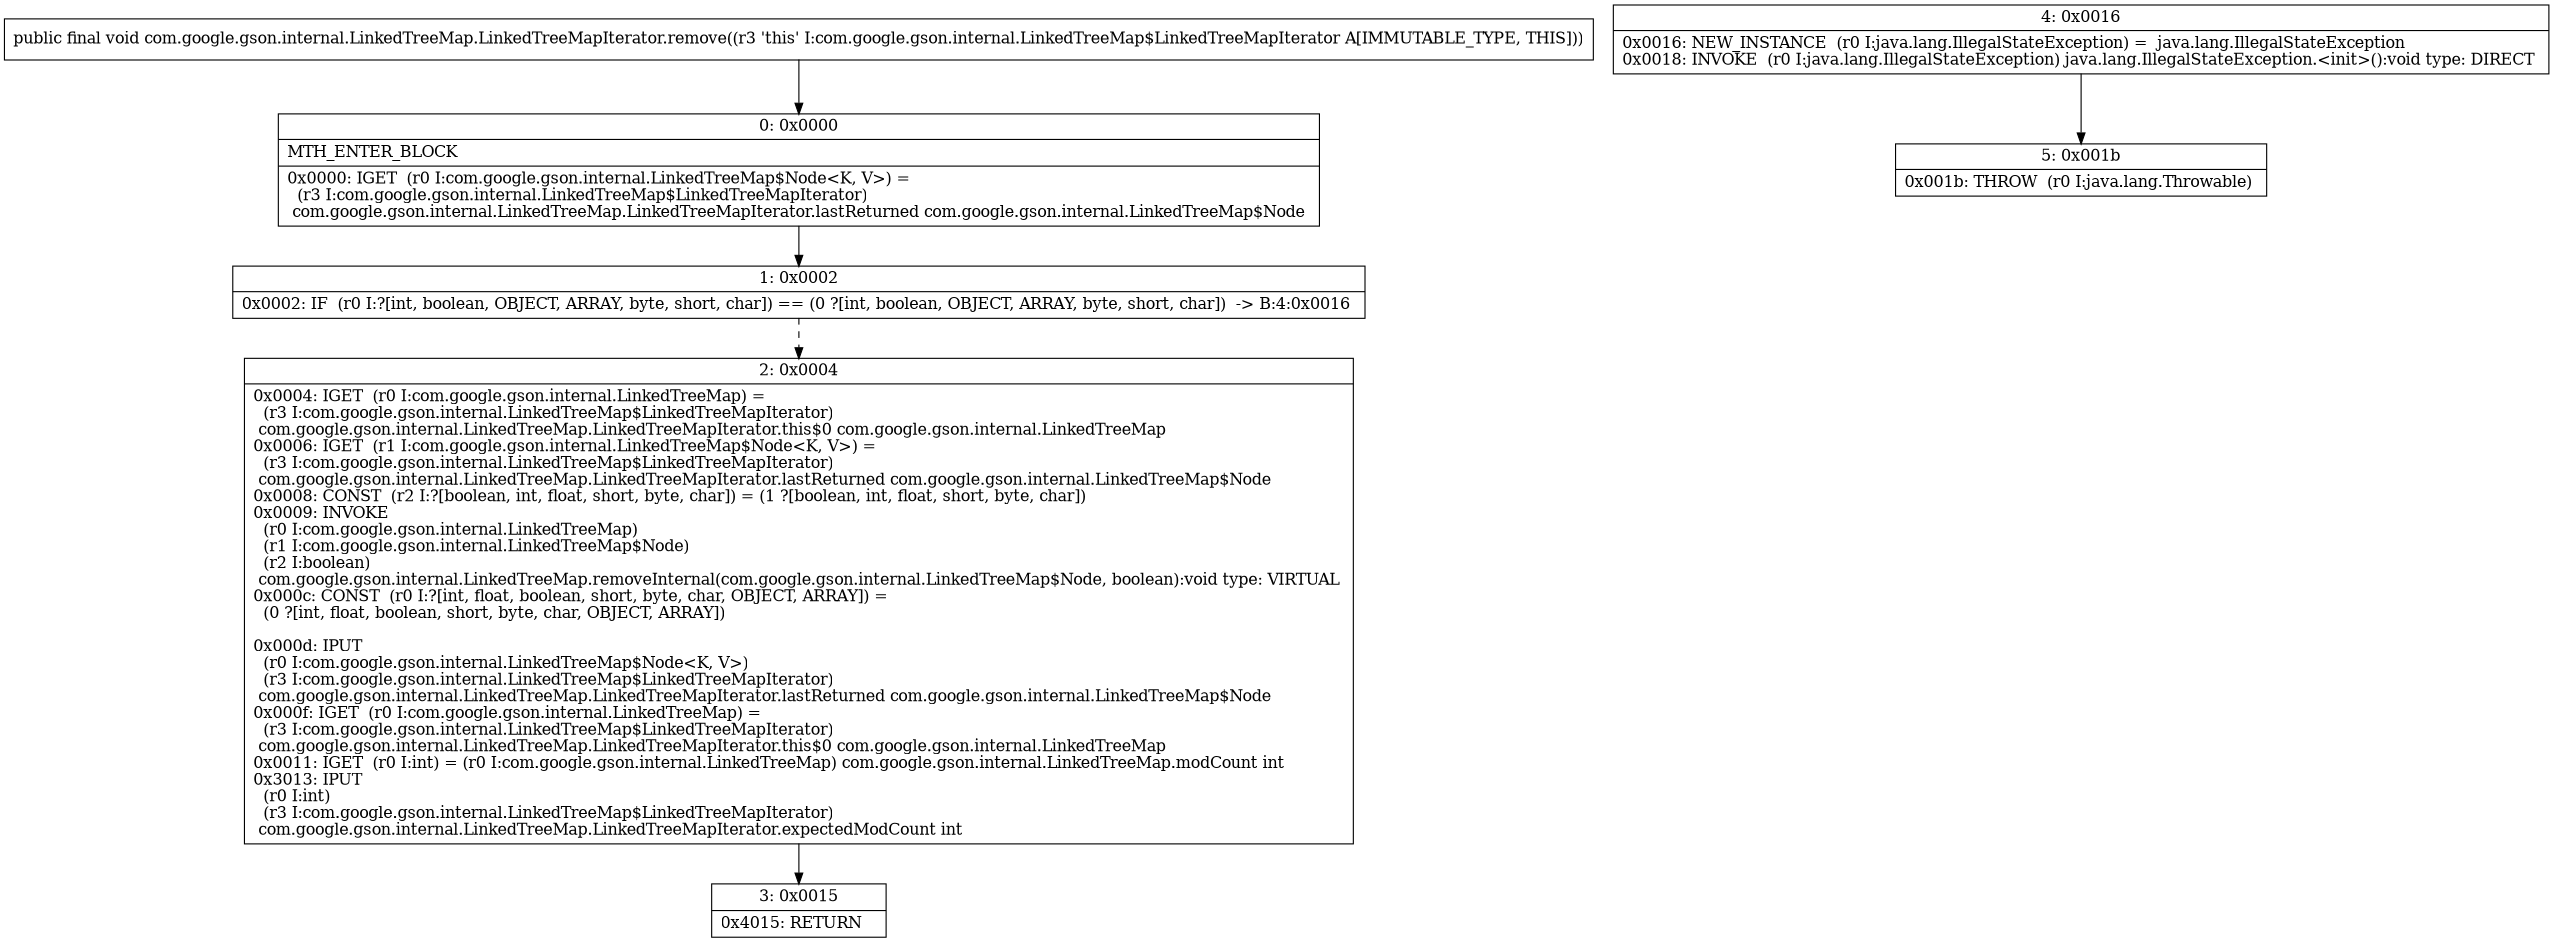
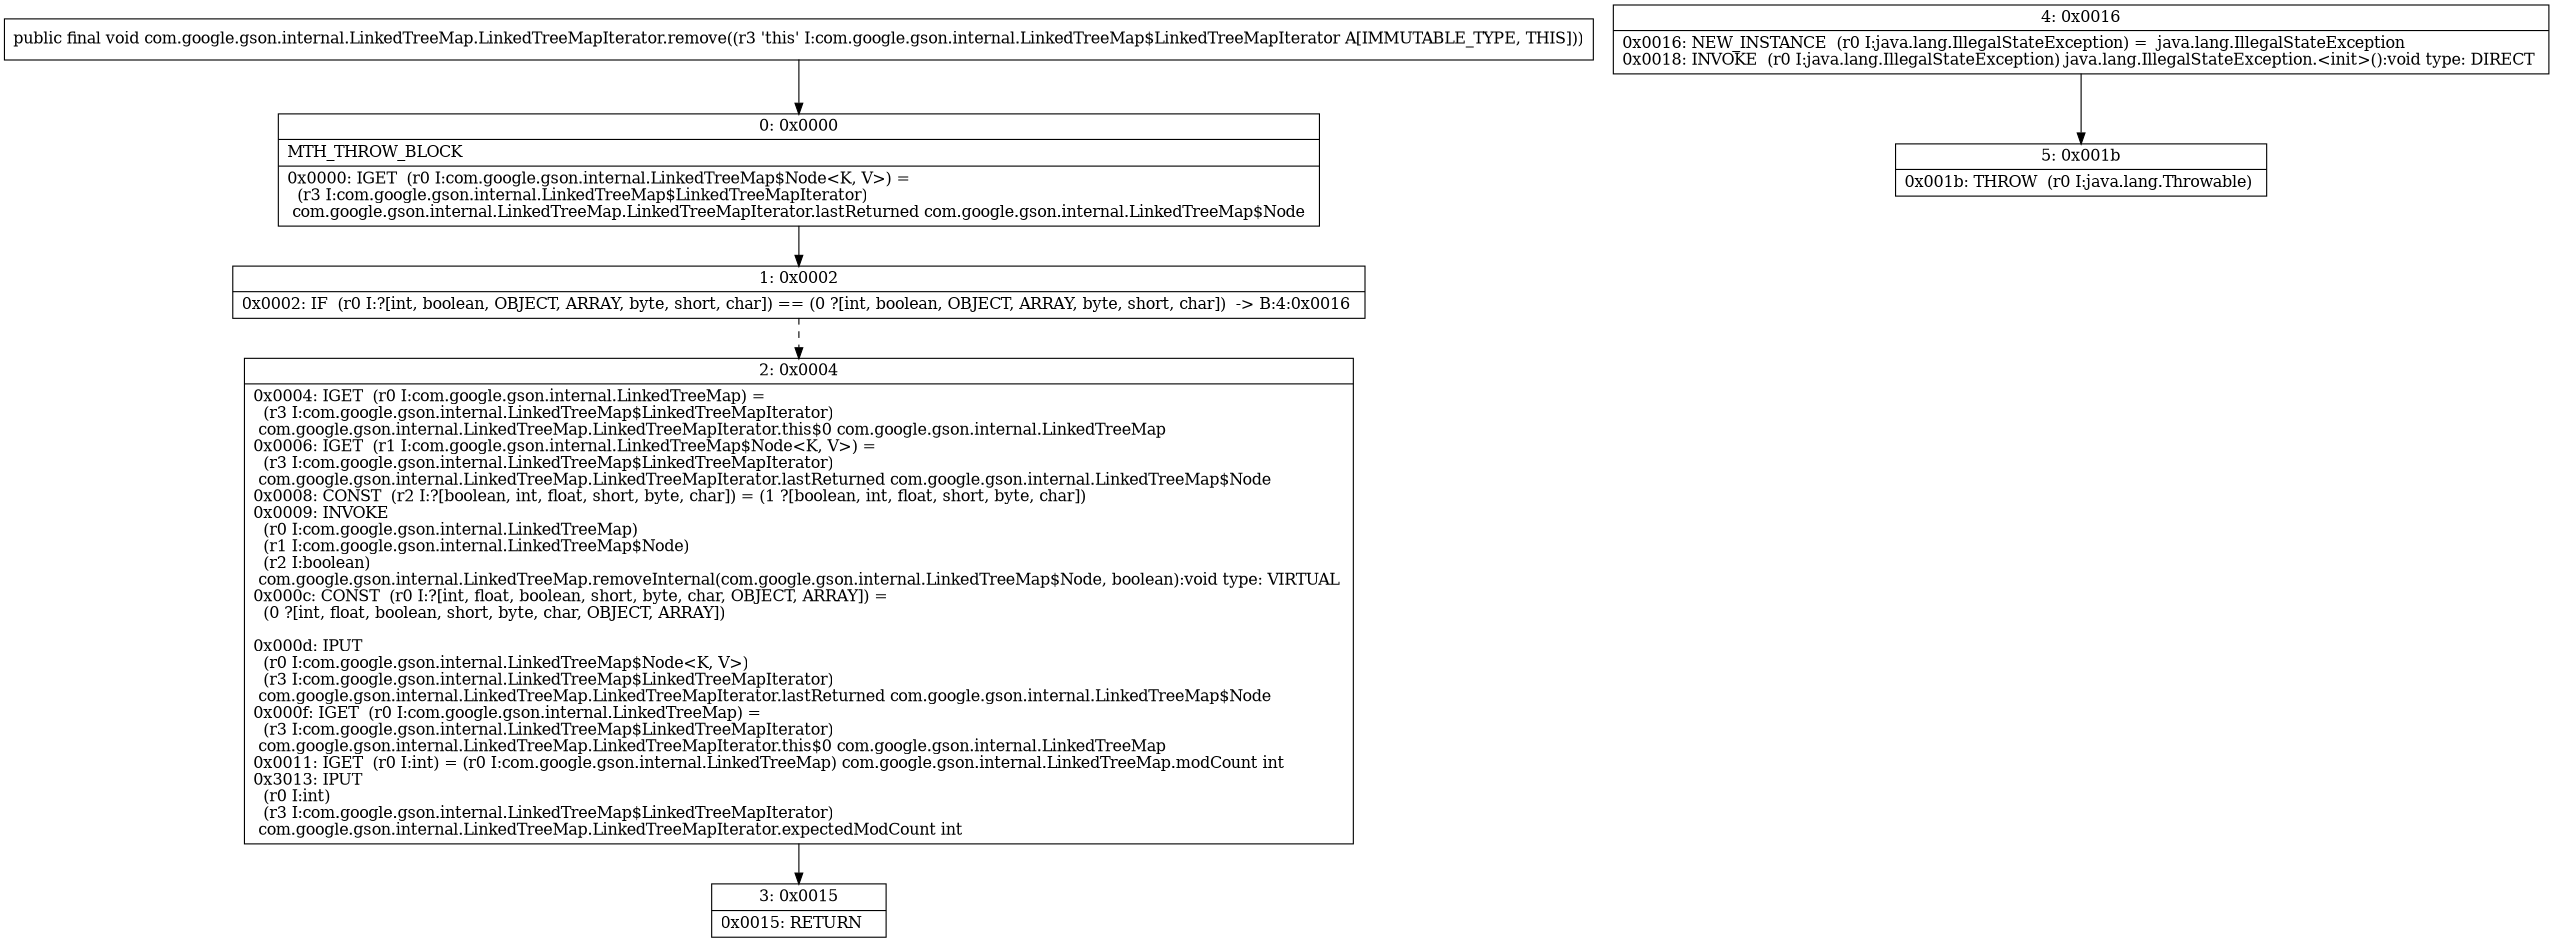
node "0: 0x0000": text "MTH_ENTER_BLOCK" -> "MTH_THROW_BLOCK"
node "3: 0x0015": text "0x4015: RETURN" -> "0x0015: RETURN"
